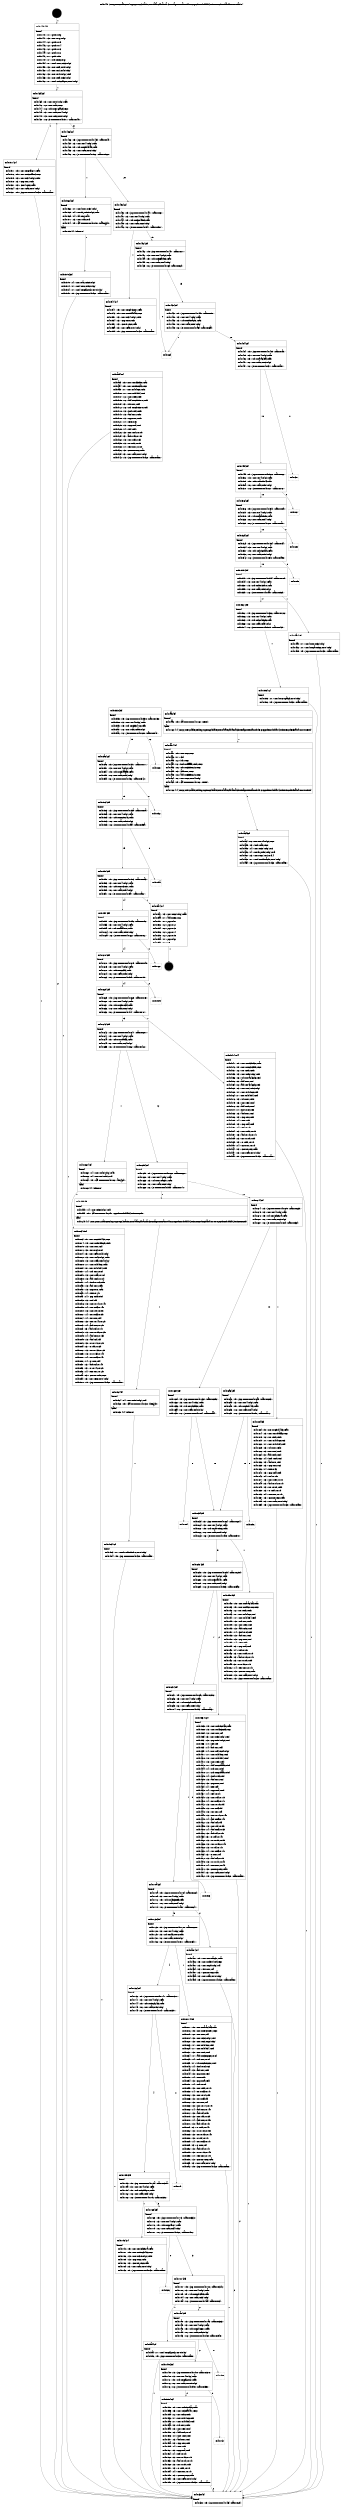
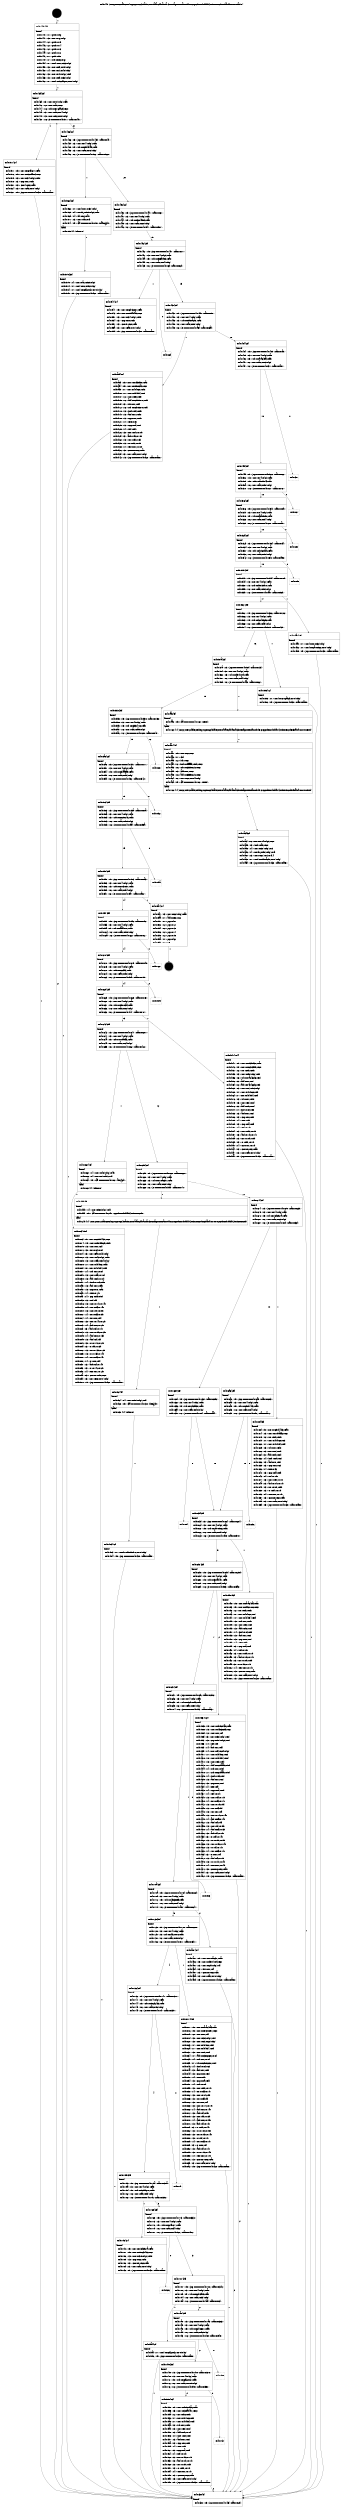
edge "0x40149c [22]" -> "0x401947 [27]": now "0x4014b2 [25]" -> "0x401947 [27]"
edge "0x4014cb [25]" -> "0x401c6f": now "0x4014cb [25]" -> "0x401aef [88]"
node "0x40157a [25]": added
